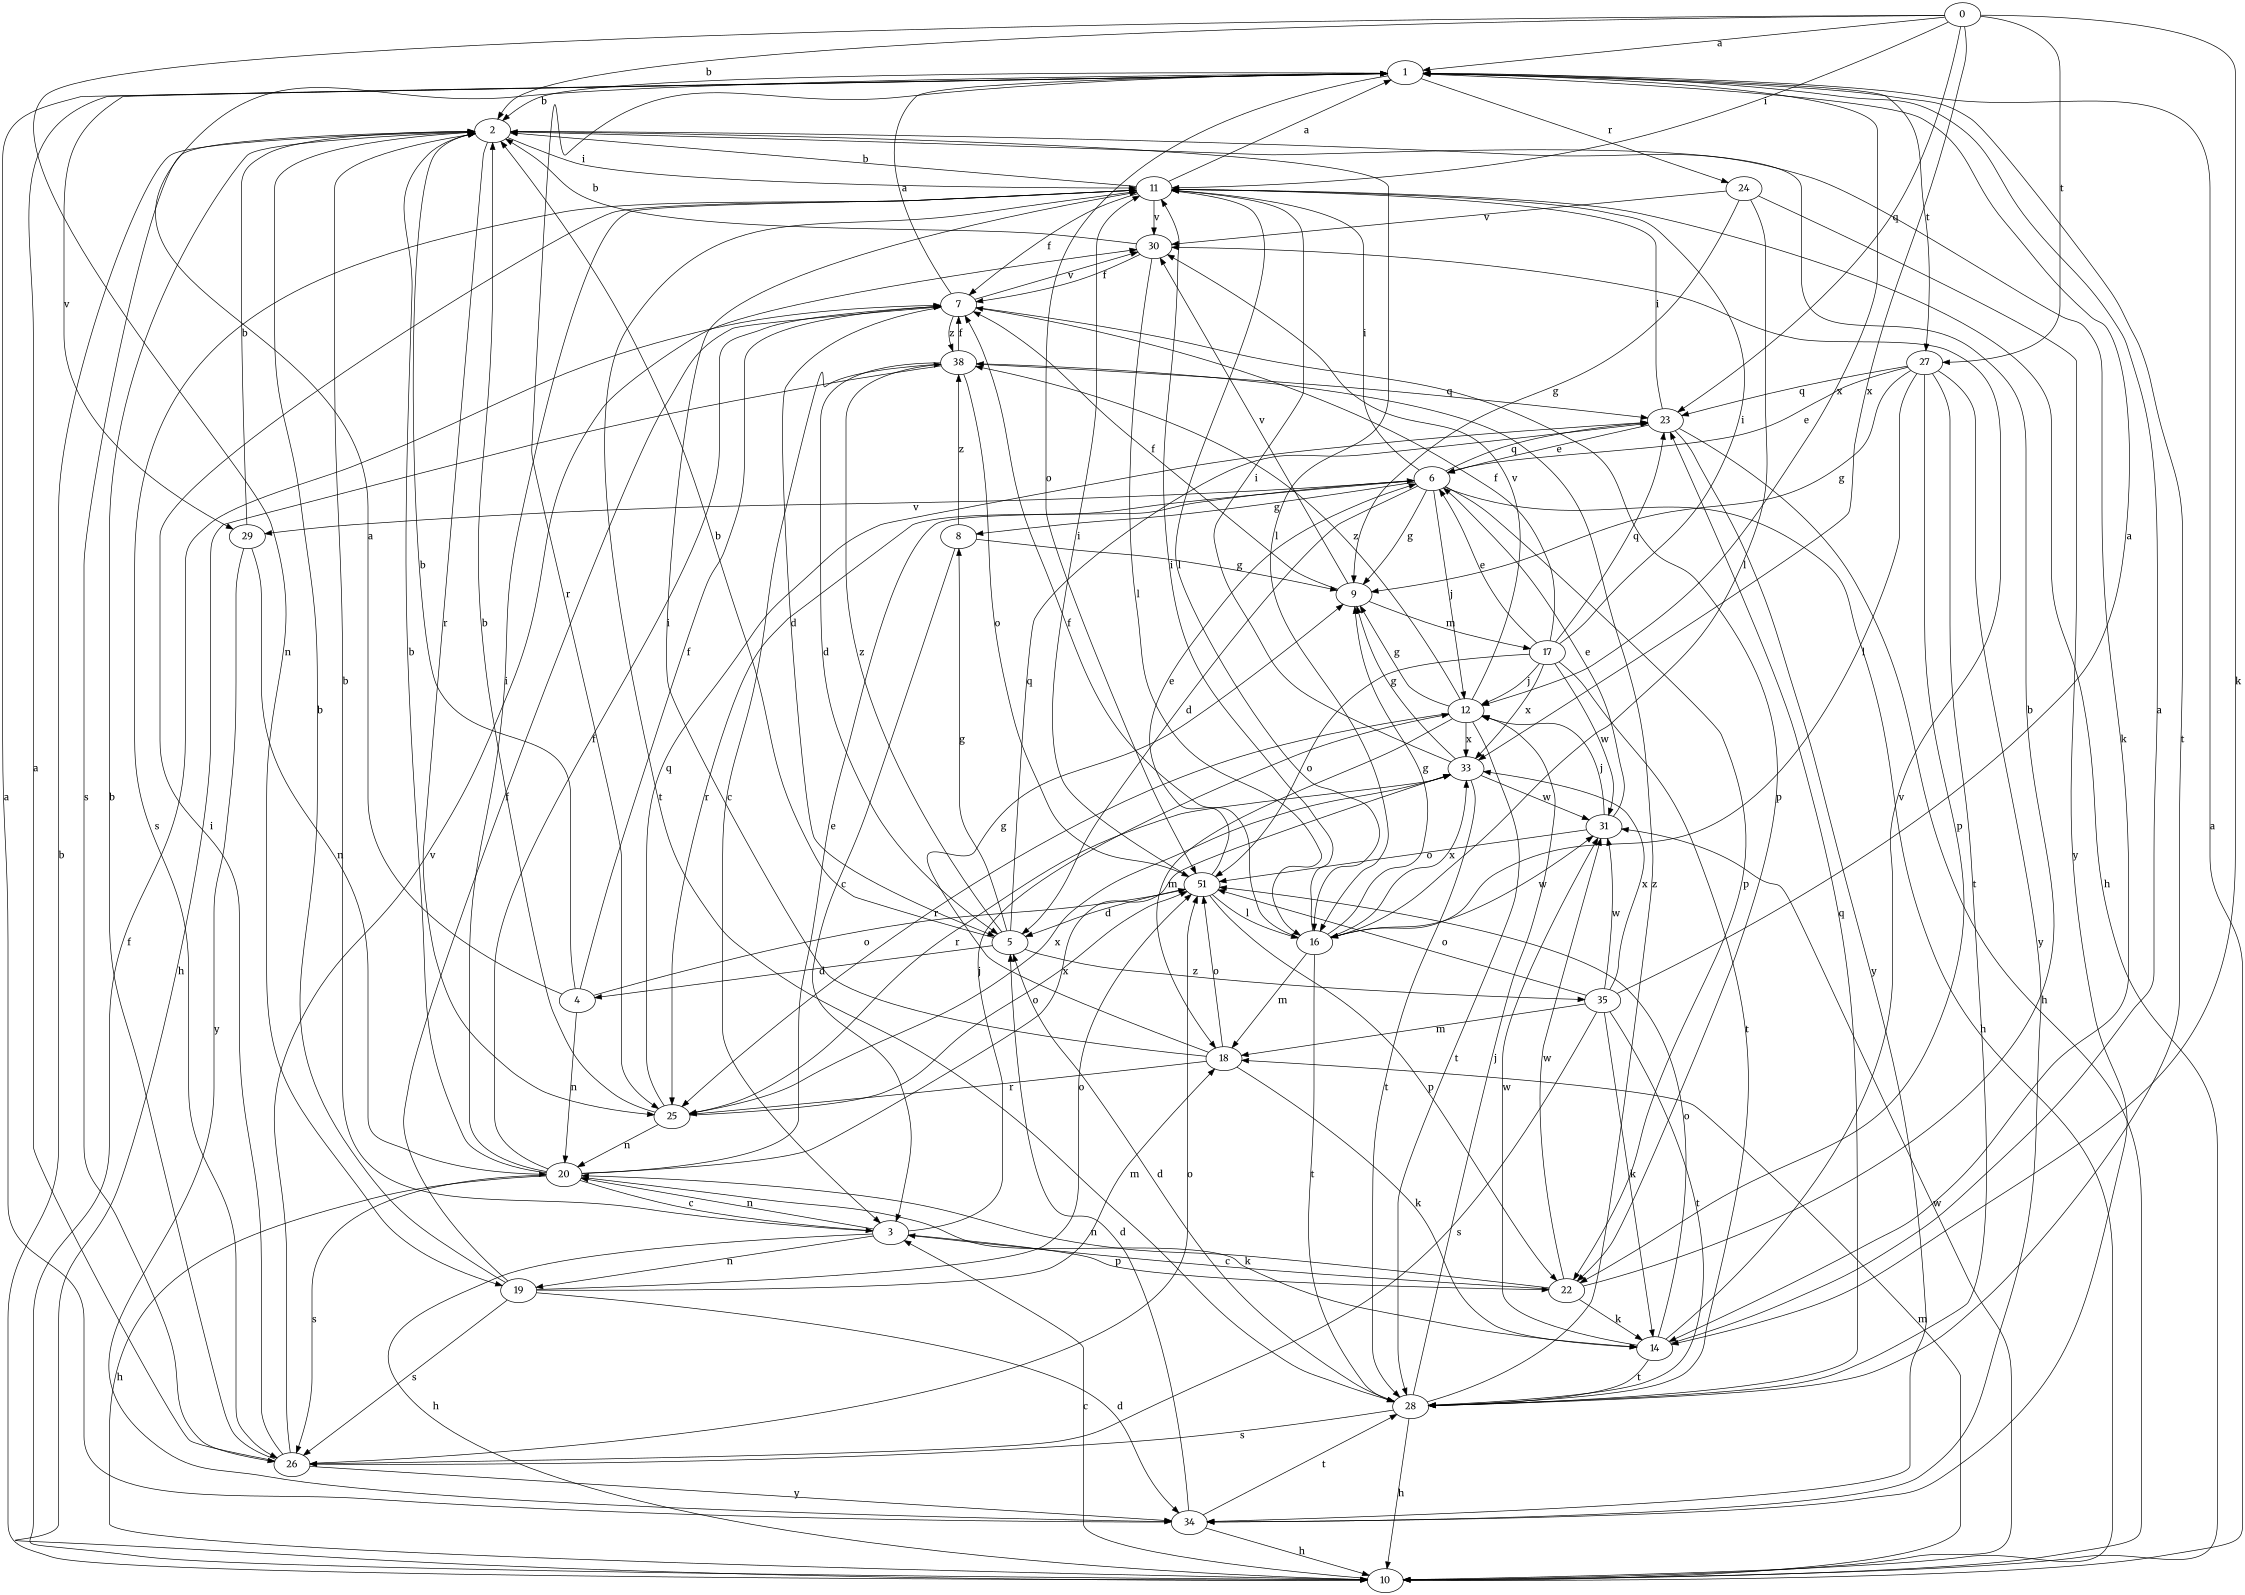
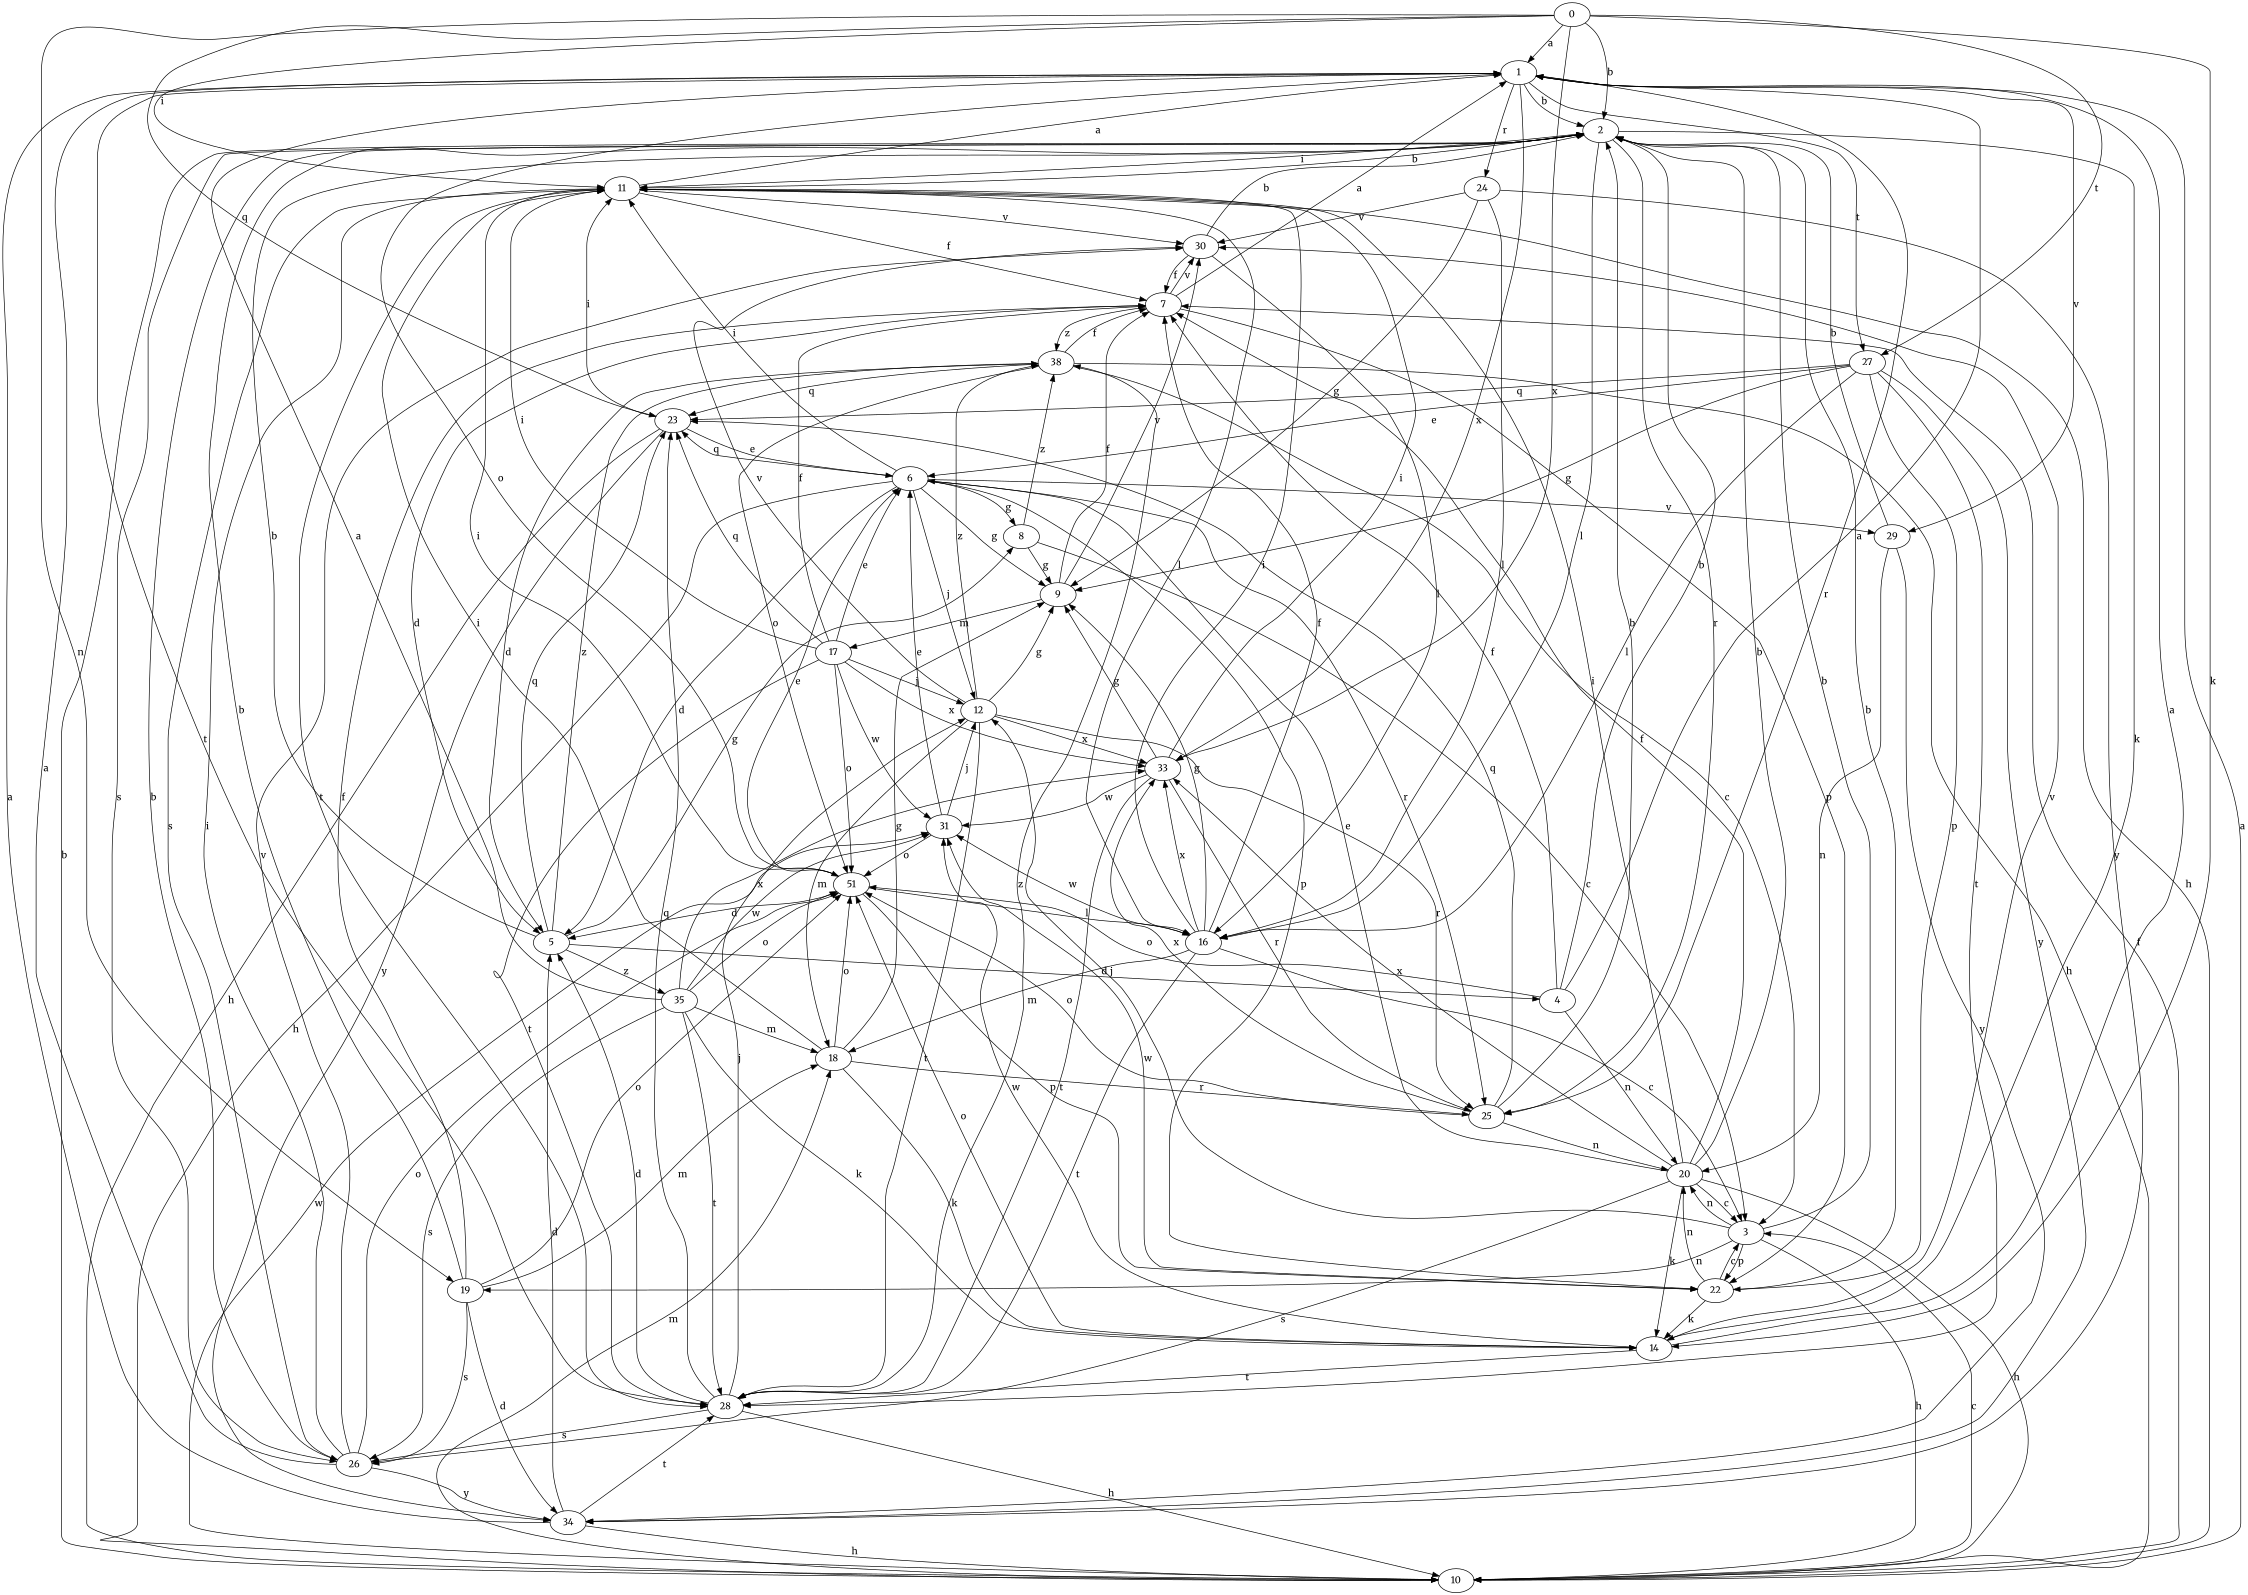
edge "1" -> "12": now "1" -> "33"
edge "16" -> "3": added, label "c"
